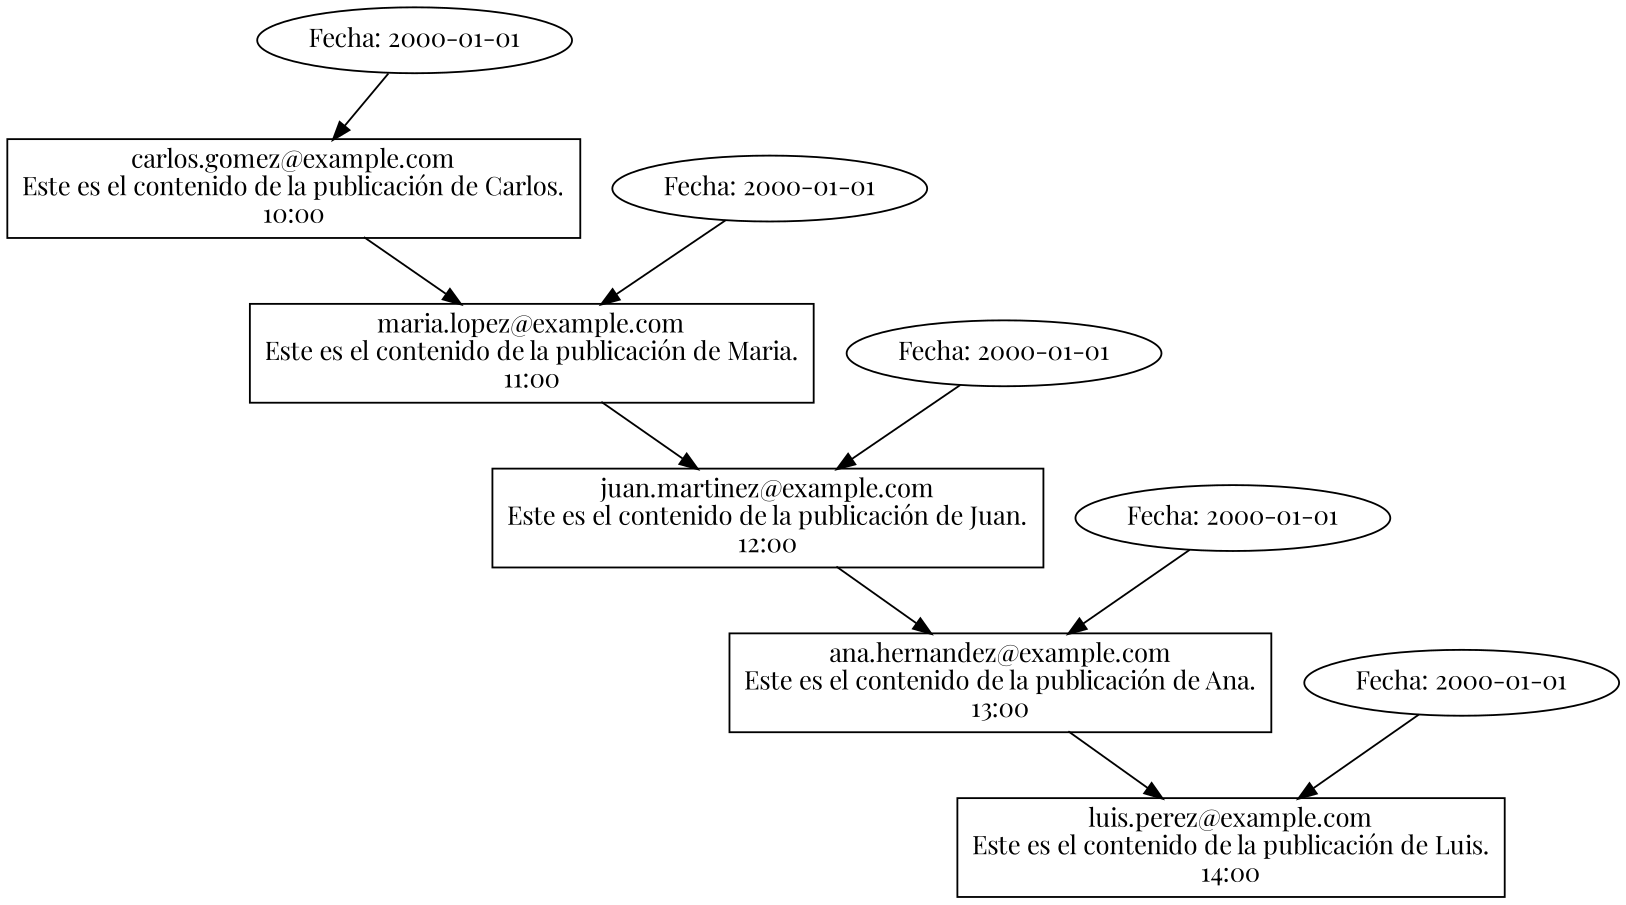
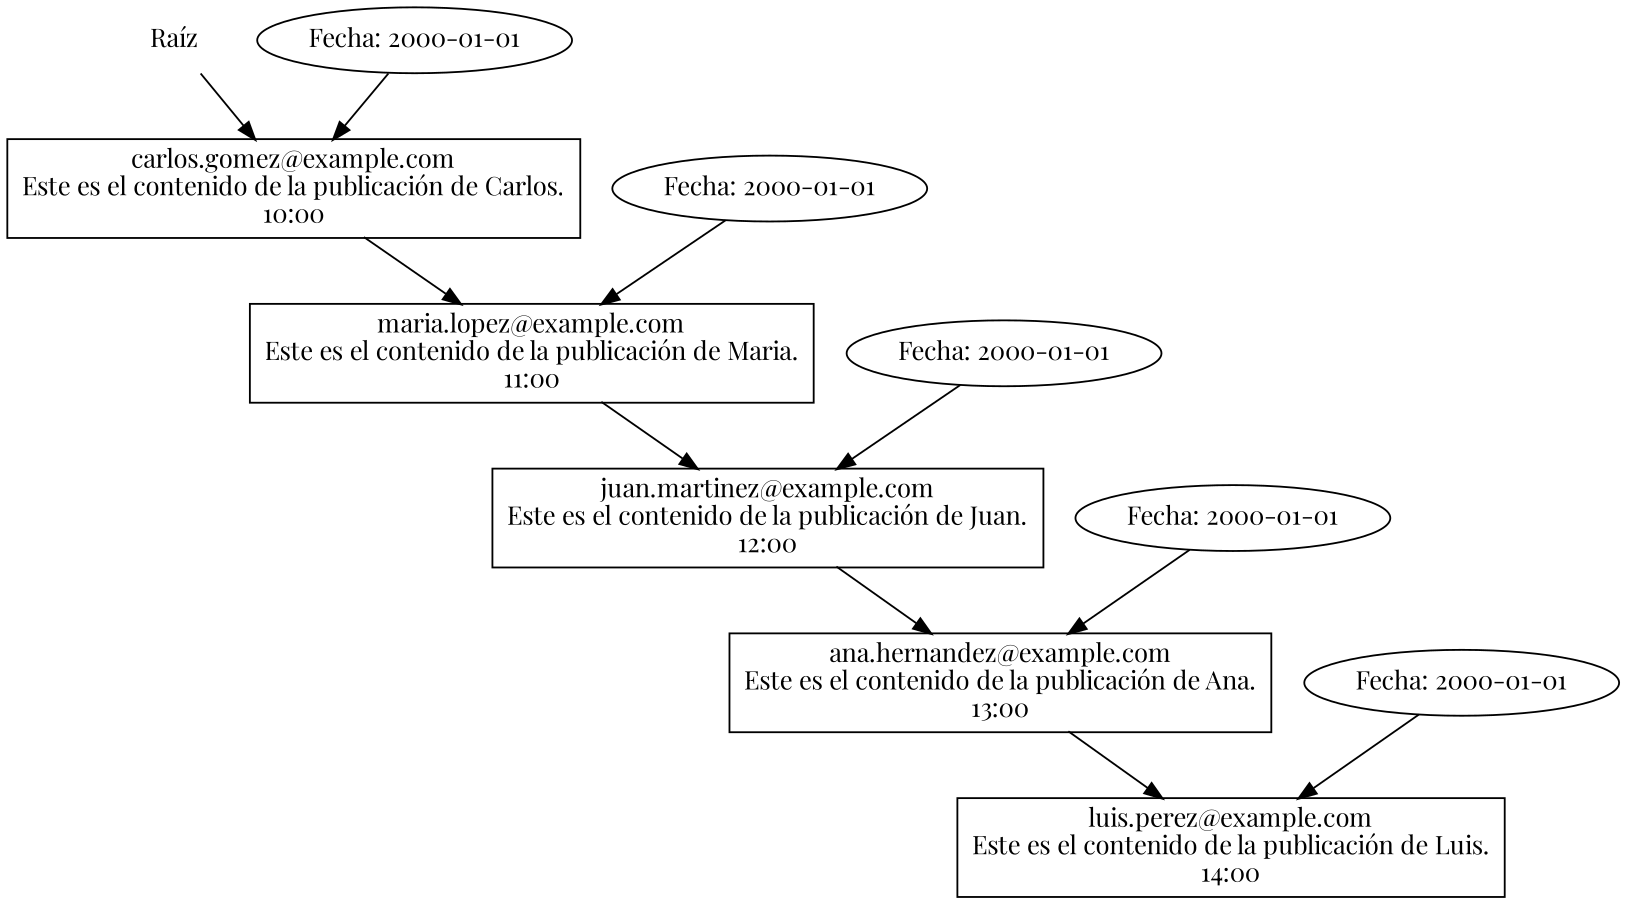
node "Raíz": added
